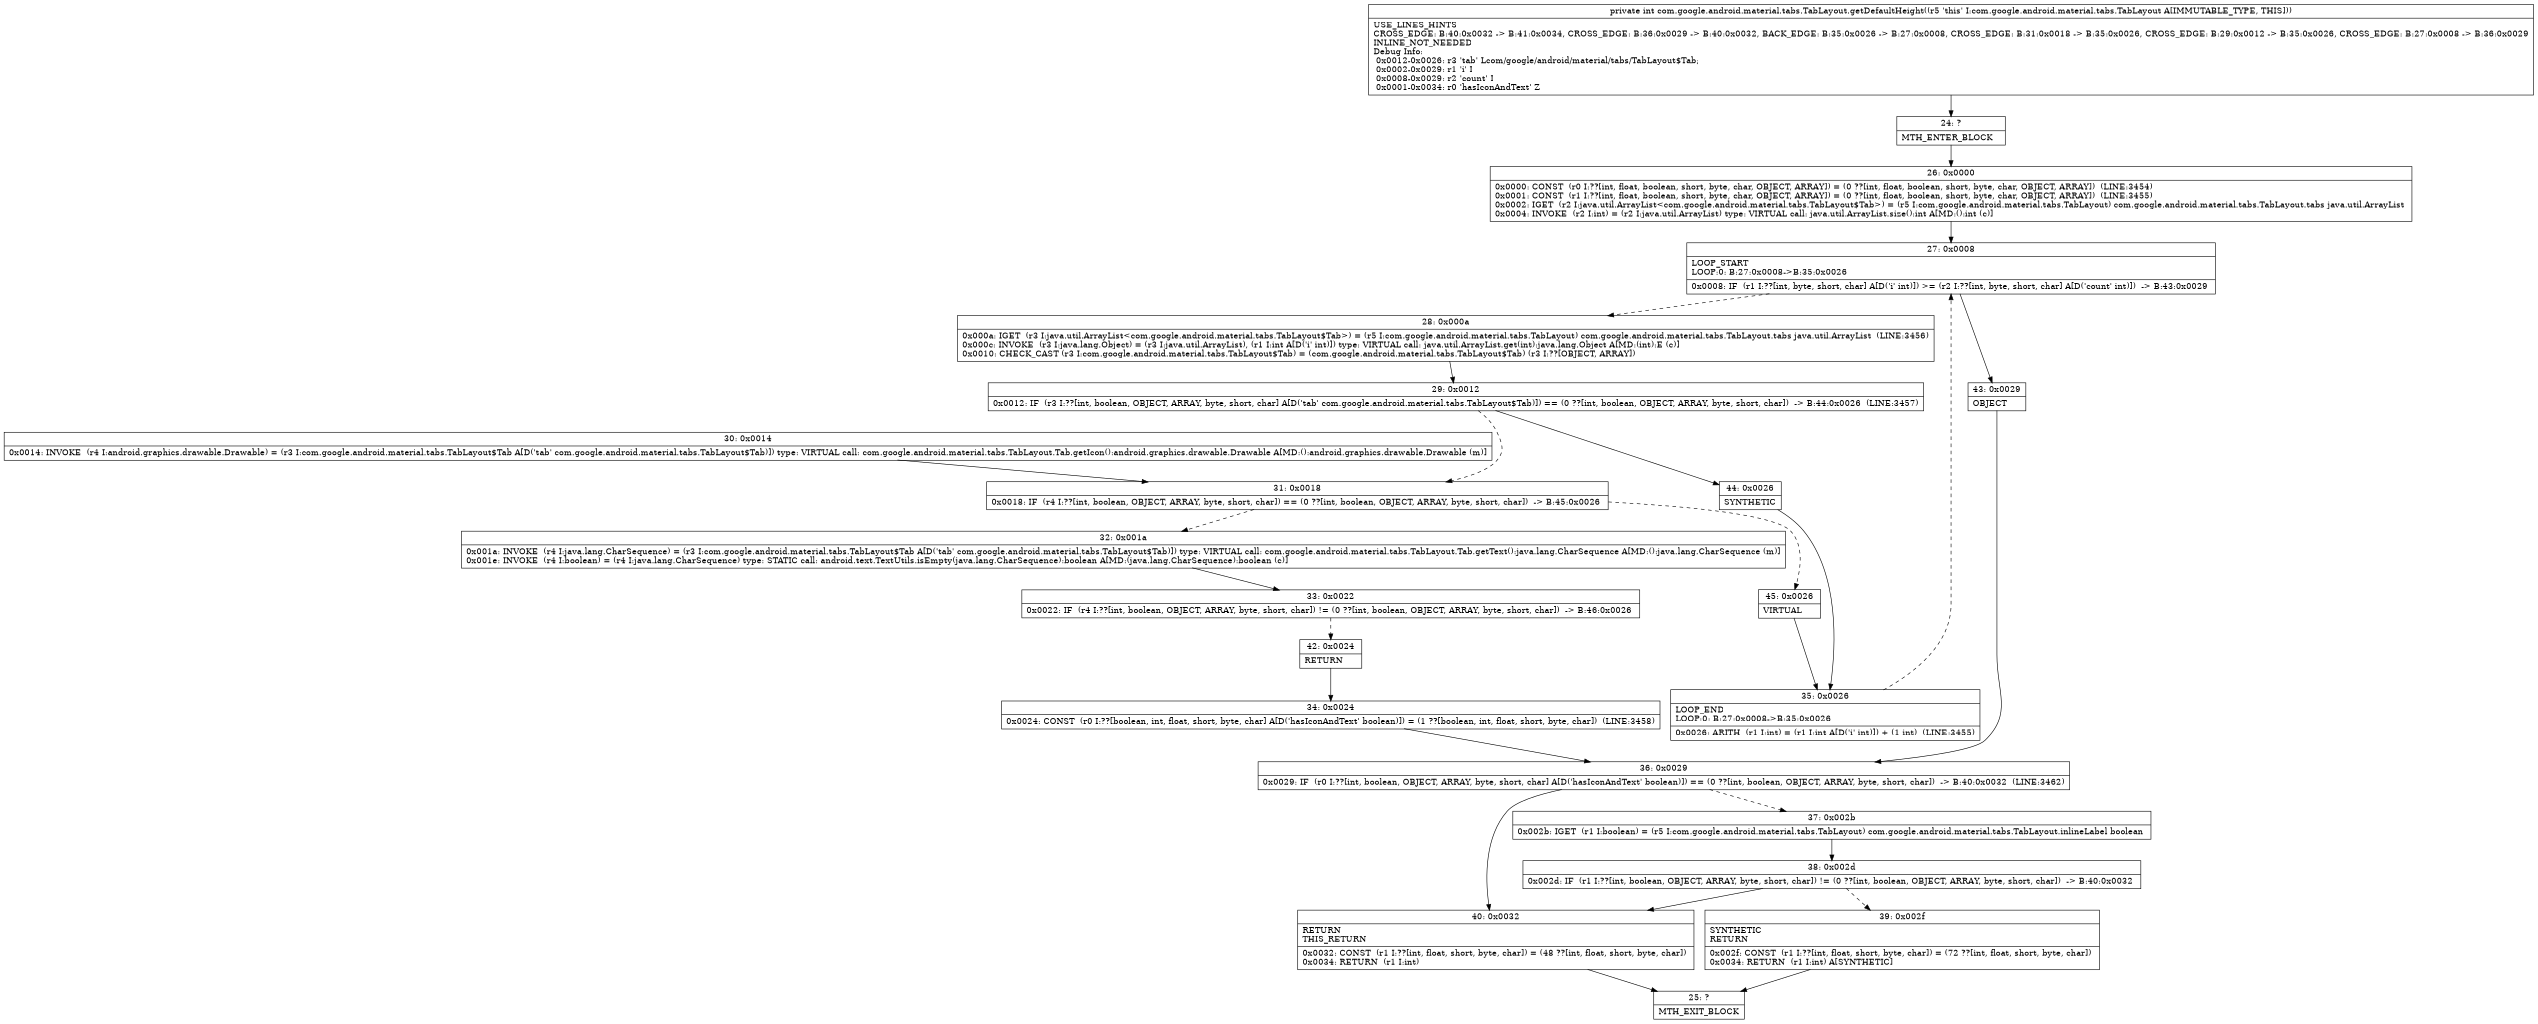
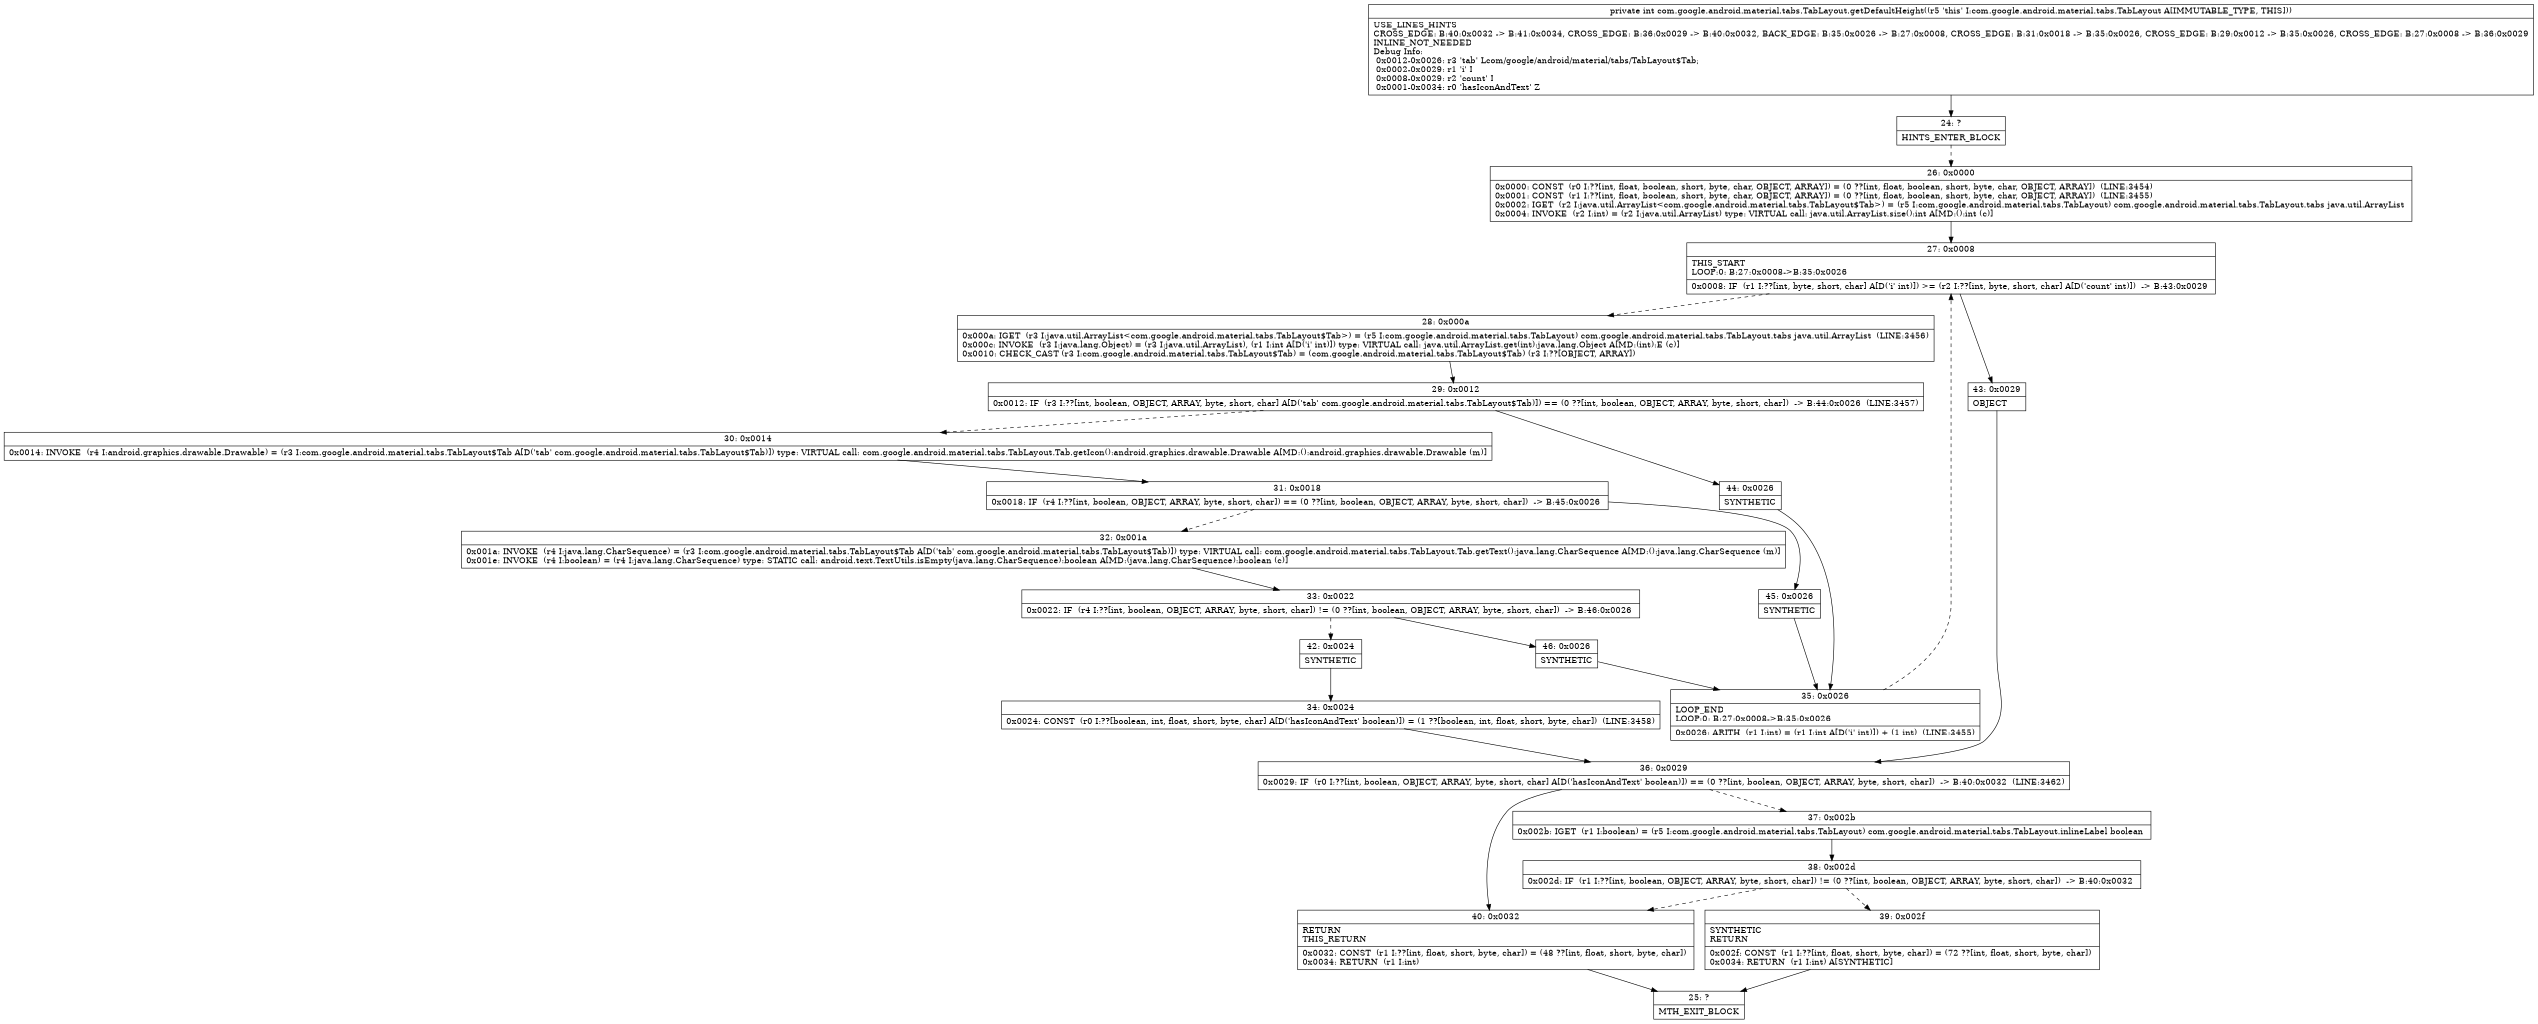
node "24: ?": text "MTH_ENTER_BLOCK" -> "HINTS_ENTER_BLOCK"
edge "24: ?" -> "26: 0x0000": style solid -> dashed
node "27: 0x0008": text "LOOP_START" -> "THIS_START"
edge "29: 0x0012" -> "31: 0x0018": now "29: 0x0012" -> "30: 0x0014"
edge "31: 0x0018" -> "45: 0x0026": style dashed -> solid
node "45: 0x0026": text "VIRTUAL" -> "SYNTHETIC"
node "46: 0x0026": added
node "42: 0x0024": text "RETURN" -> "SYNTHETIC"
edge "38: 0x002d" -> "40: 0x0032": style solid -> dashed
